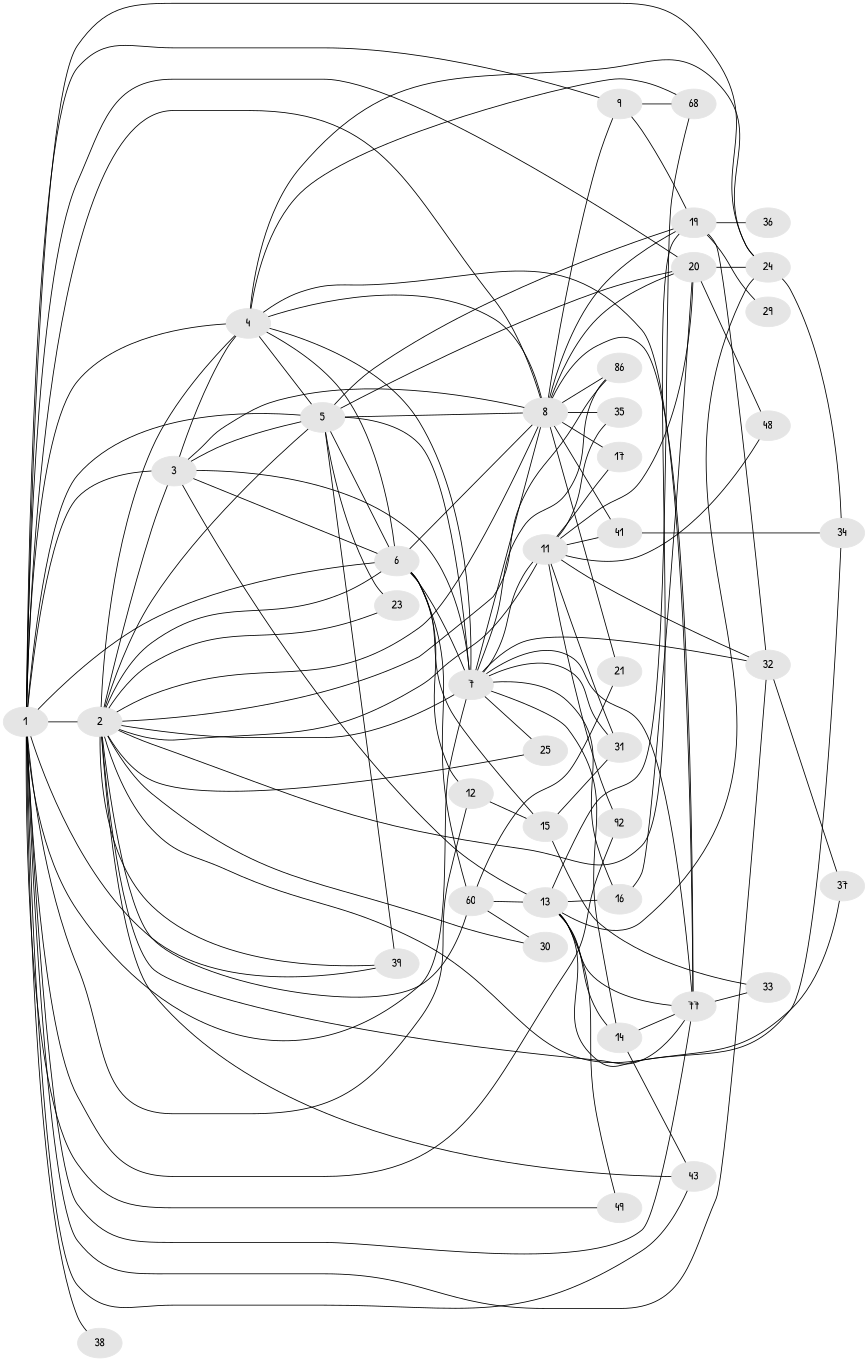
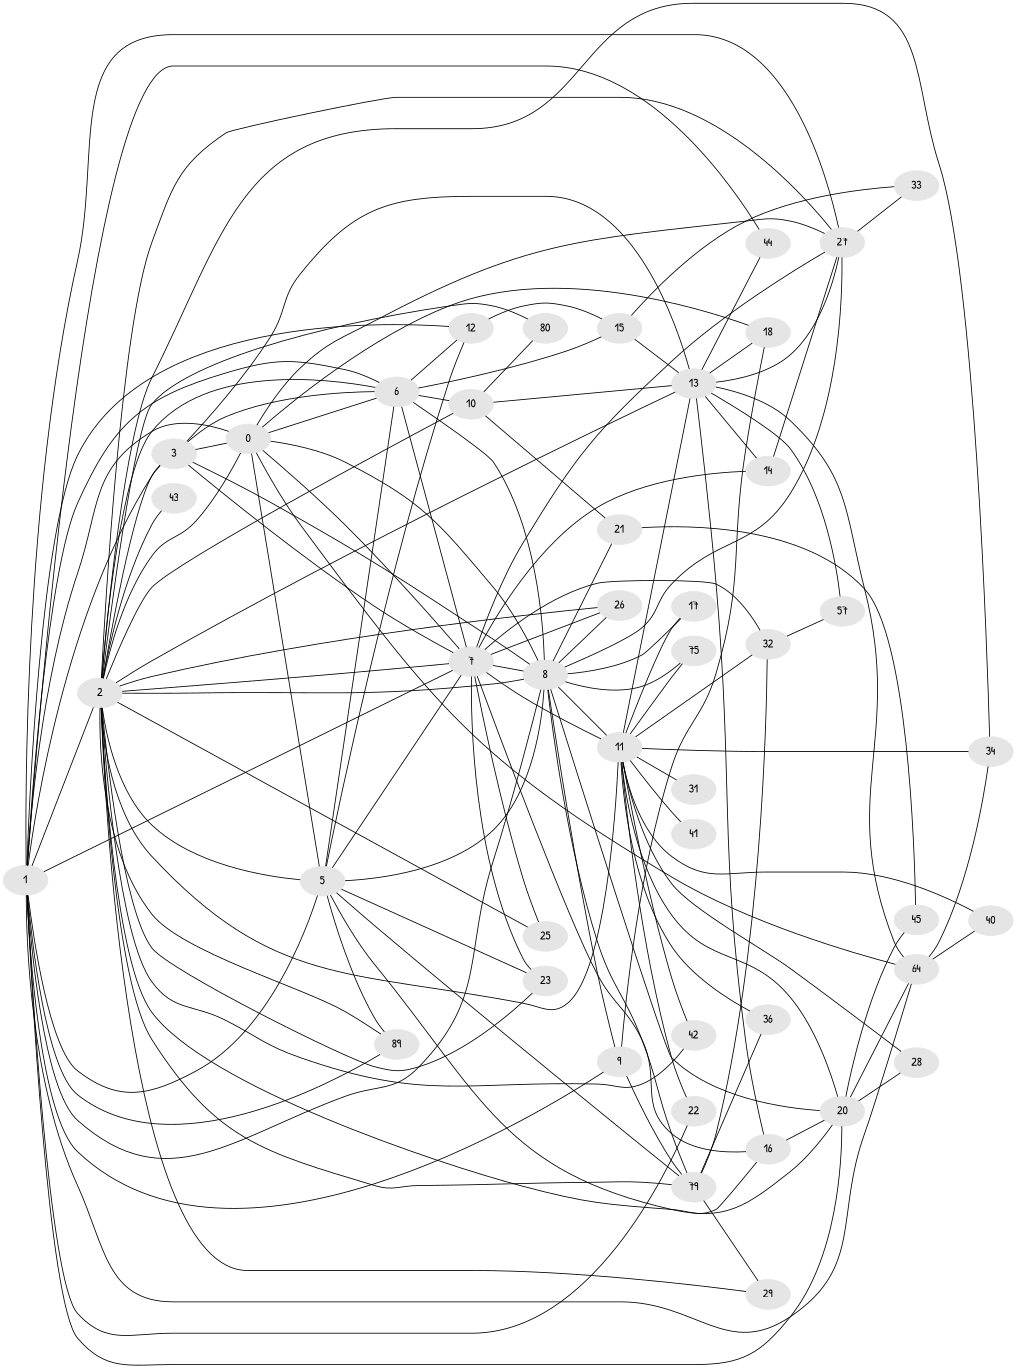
node "68": label "68" -> "18"
node "19": label "19" -> "79"
node "24": label "24" -> "64"
node "4": label "4" -> "0"
node "86": label "86" -> "26"
node "35": label "35" -> "75"
node "48": label "48" -> "28"
edge "5" -- "3": now "5" -- "12"
edge "8" -- "41": now "8" -- "11"
edge "13" -- "2": added
edge "41" -- "34": now "11" -- "34"
edge "13" -- "11": added
edge "7" -- "31": now "7" -- "23"
edge "31" -- "15": now "13" -- "15"
node "92": label "92" -> "22"
node "37": label "37" -> "57"
node "60": label "60" -> "10"
node "45": added
node "40": added
edge "11" -- "36": added
node "30": label "30" -> "80"
node "39": label "39" -> "89"
node "77": label "77" -> "27"
node "42": added
edge "14" -- "43": removed
edge "2" -- "16": added
node "49": label "49" -> "44"
edge "2" -- "29": added
edge "32" -- "1": removed
edge "1" -- "43": removed
node "38": removed
